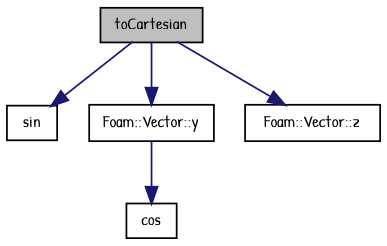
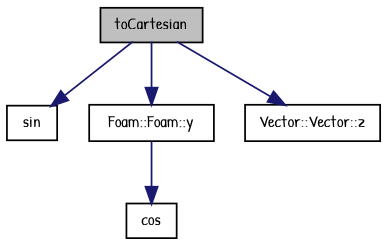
node "Foam::Vector::y": label "Foam::Vector::y" -> "Foam::Foam::y"
node "Foam::Vector::z": label "Foam::Vector::z" -> "Vector::Vector::z"
